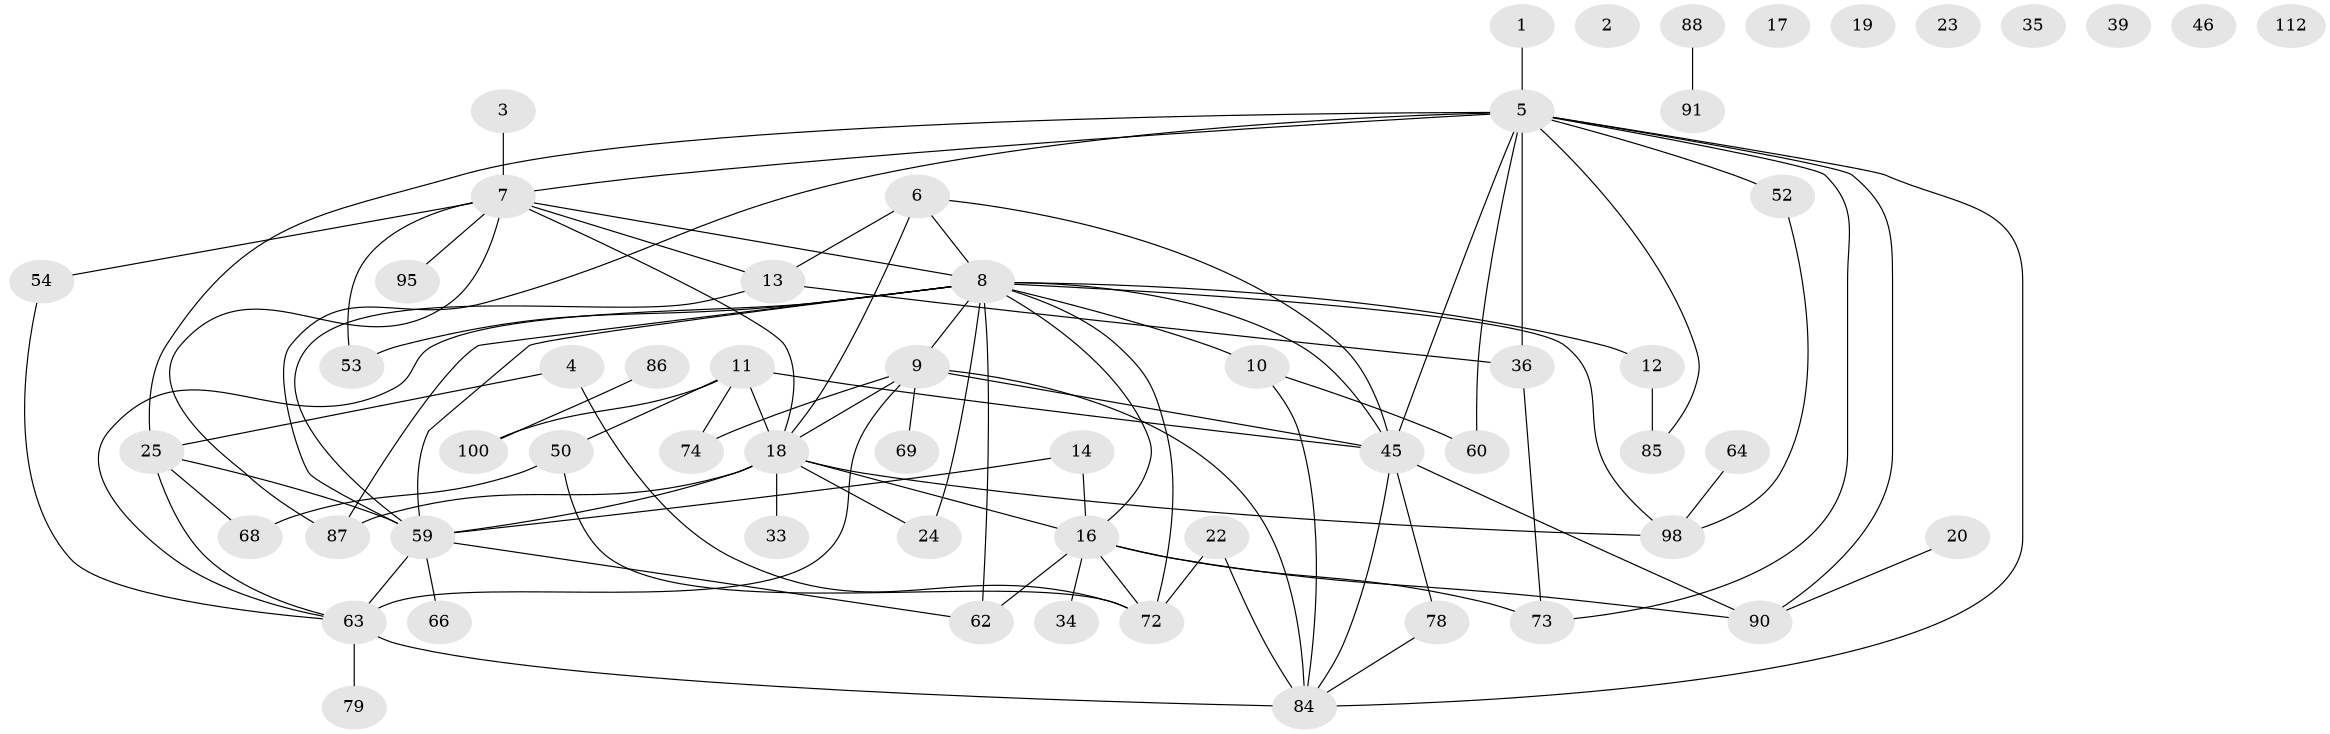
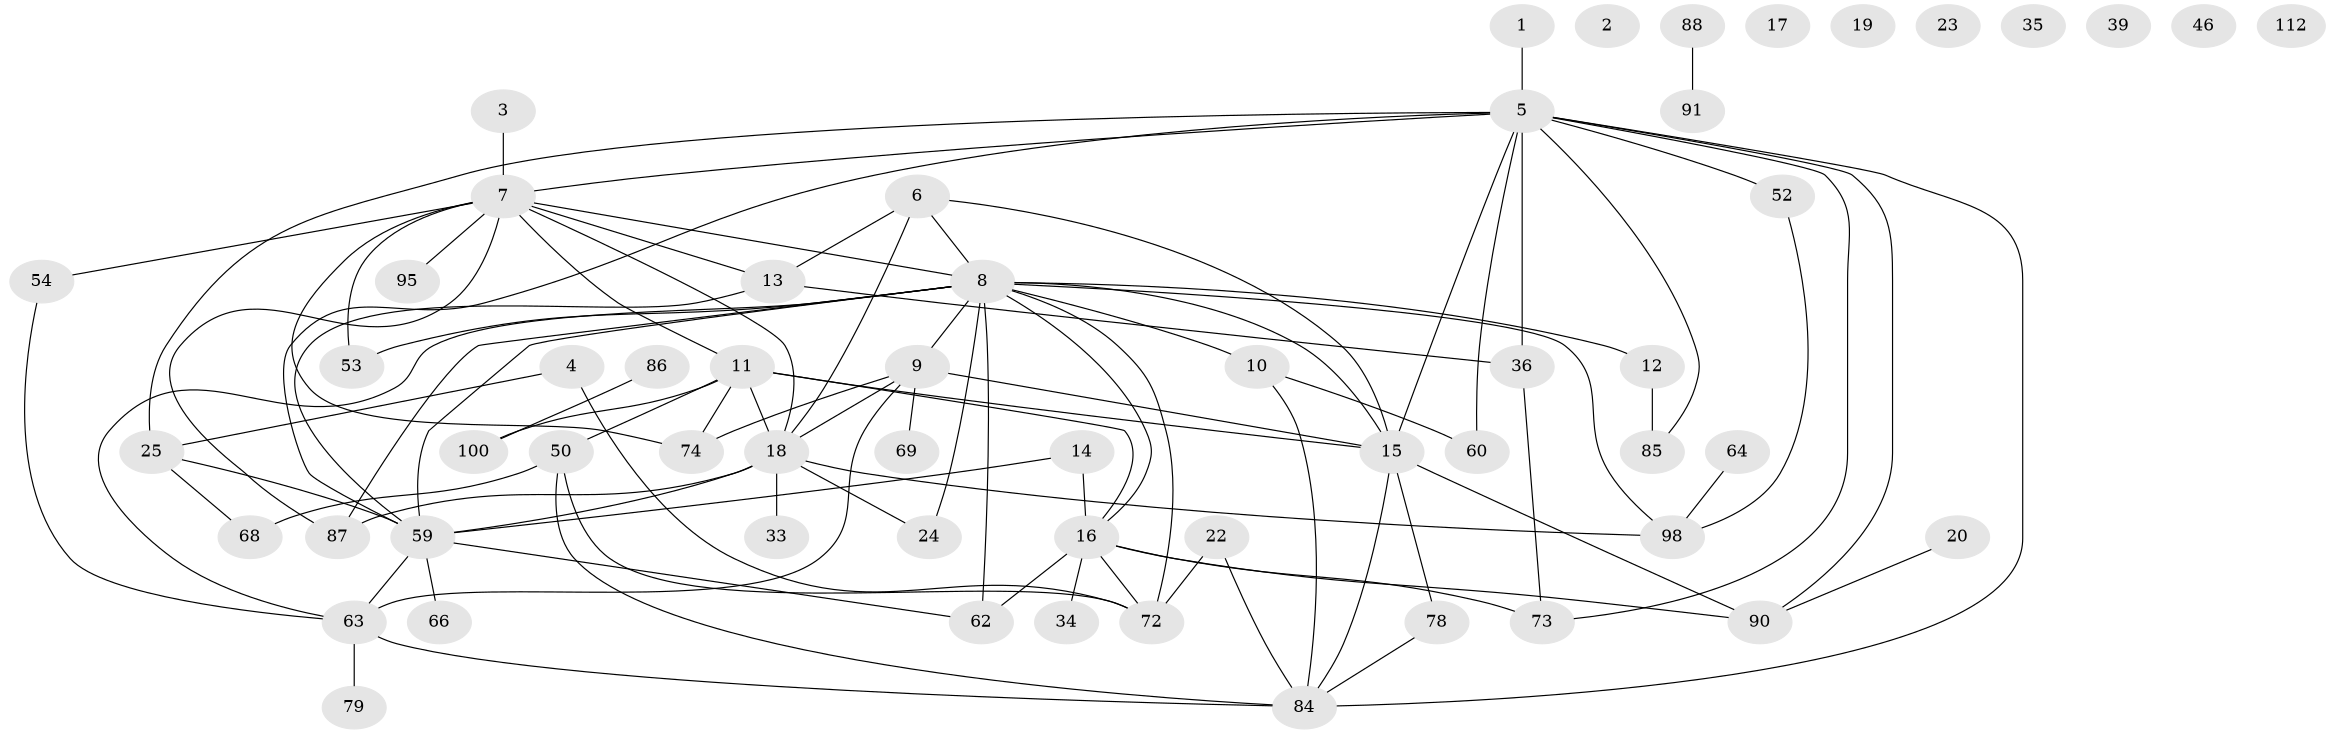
edge "7" -- "11": added
edge "7" -- "74": added
node "45": label "45" -> "15"
edge "9" -- "84": now "50" -- "84"
edge "18" -- "16": now "11" -- "16"
edge "25" -- "63": removed
